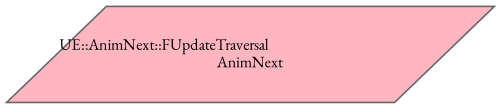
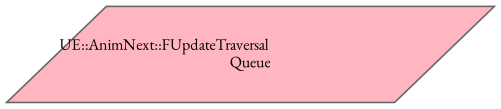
node "UE::AnimNext::FUpdateTraversal AnimNext": label "UE::AnimNext::FUpdateTraversal AnimNext" -> "UE::AnimNext::FUpdateTraversal Queue"
